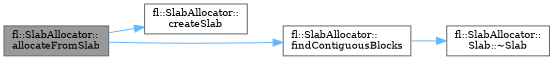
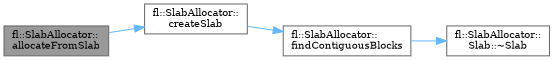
edge "fl::SlabAllocator:: allocateFromSlab" -> "fl::SlabAllocator:: findContiguousBlocks": now "fl::SlabAllocator:: createSlab" -> "fl::SlabAllocator:: findContiguousBlocks"
